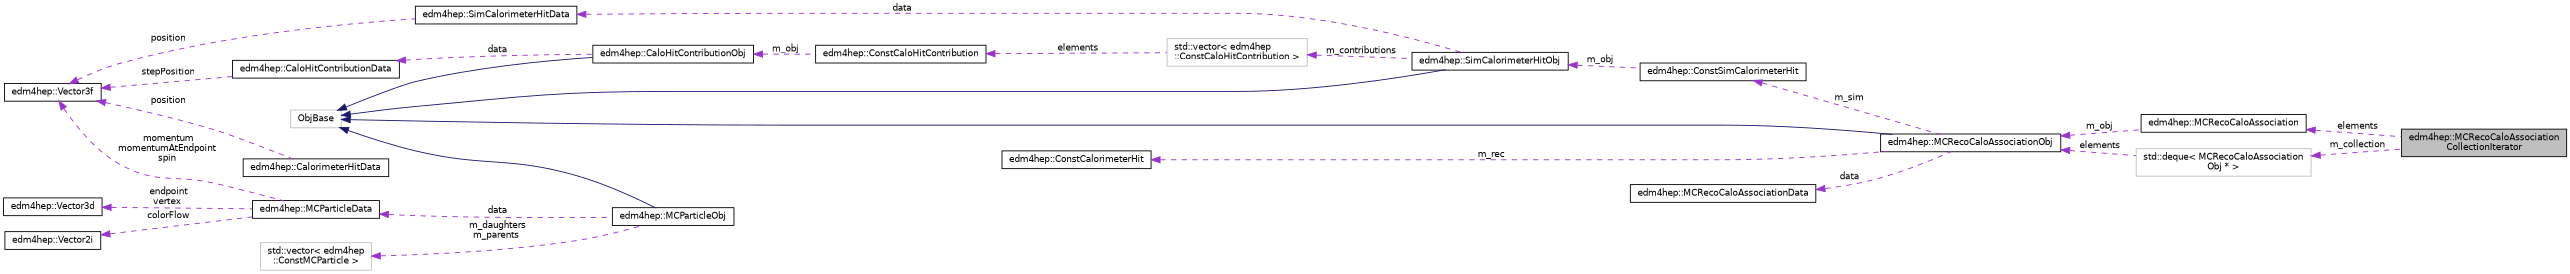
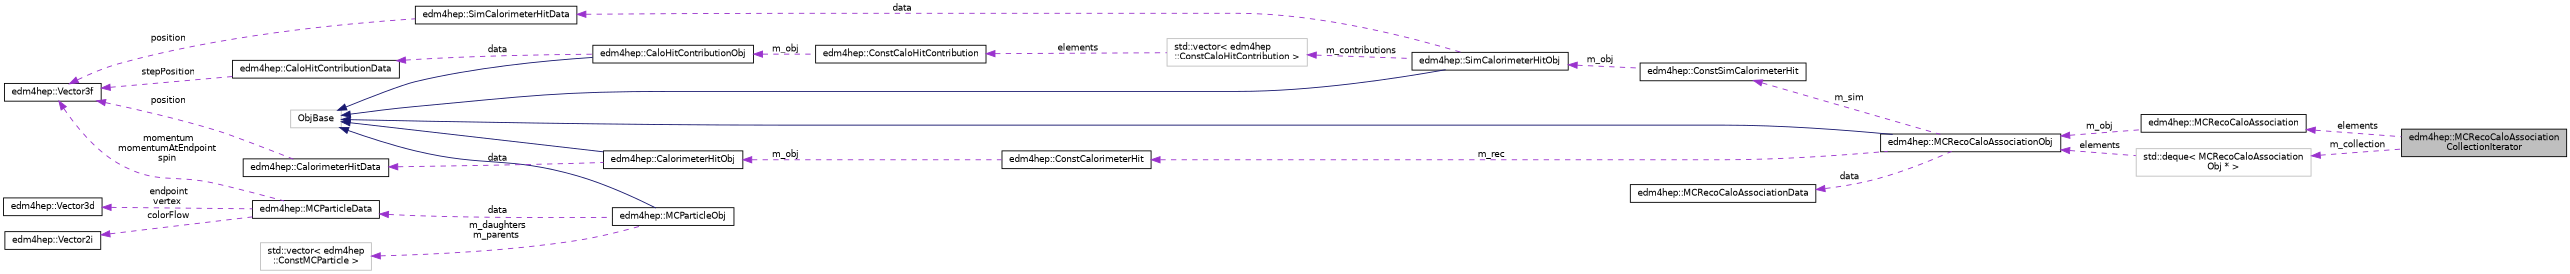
node "edm4hep::CalorimeterHitObj": added
